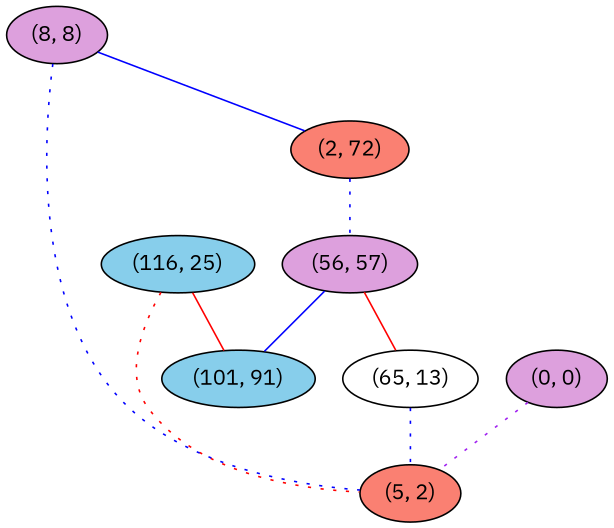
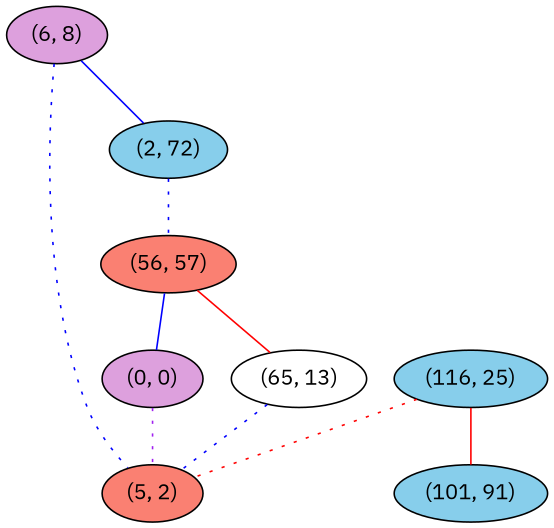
node "(8, 8)": label "(8, 8)" -> "(6, 8)"
node "(2, 72)": fillcolor salmon -> skyblue
node "(56, 57)": fillcolor plum -> salmon
edge "(56, 57)" -- "(101, 91)": now "(56, 57)" -- "(0, 0)"
